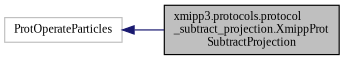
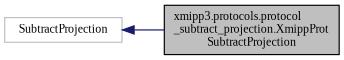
node "ProtOperateParticles": label "ProtOperateParticles" -> "SubtractProjection"
